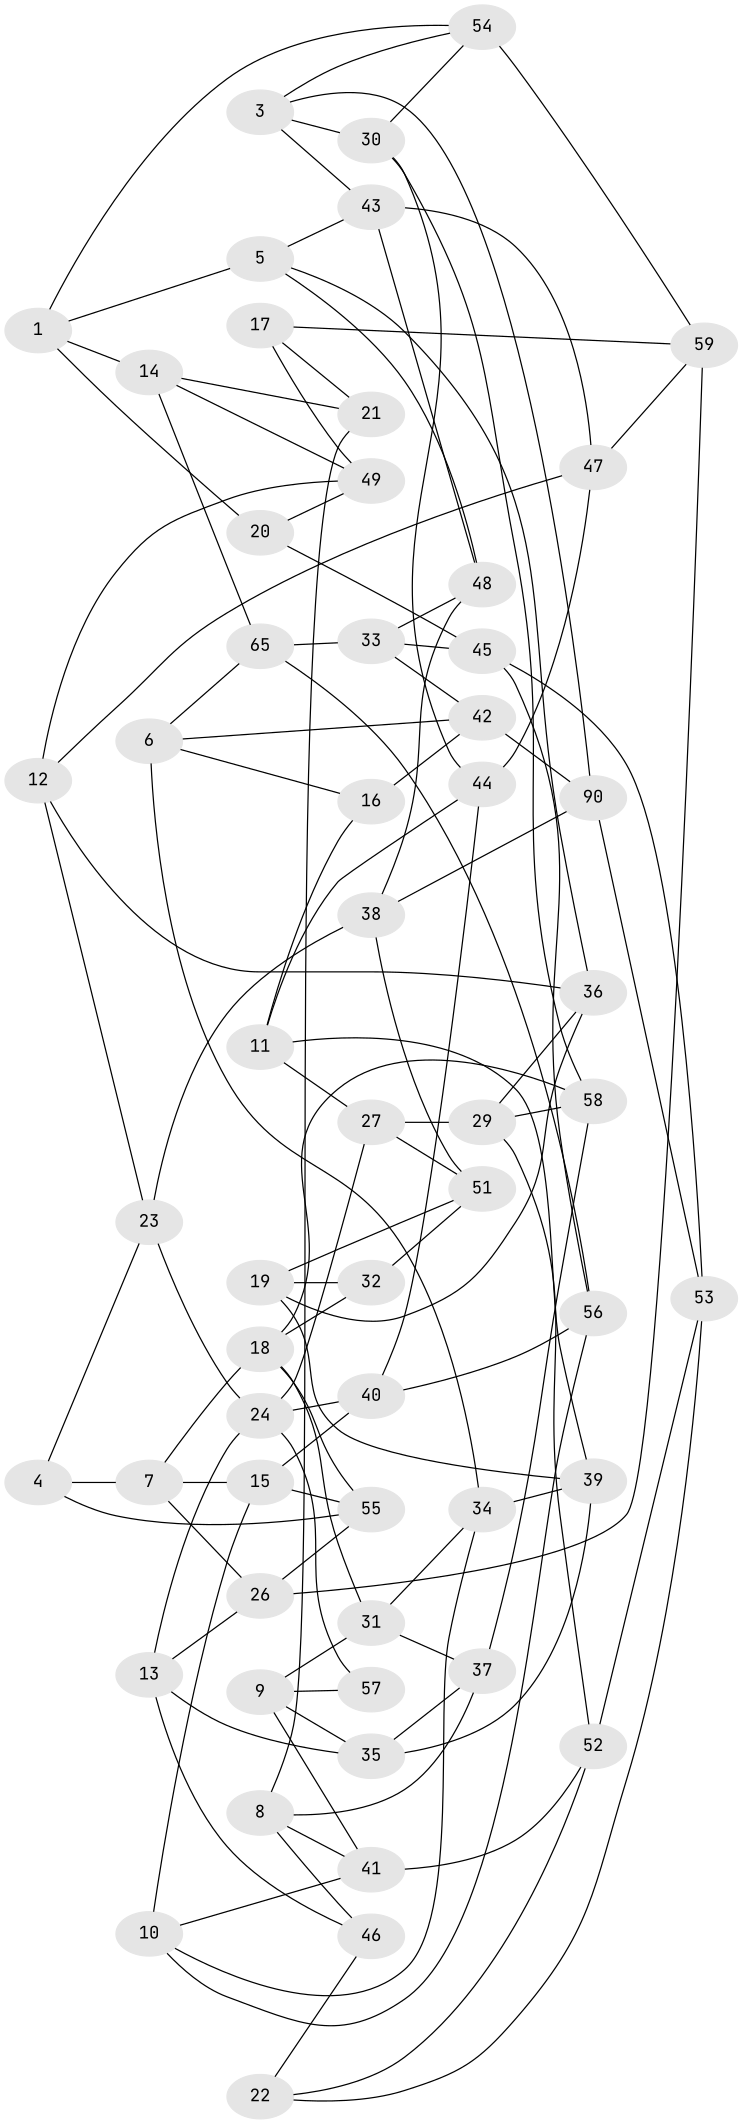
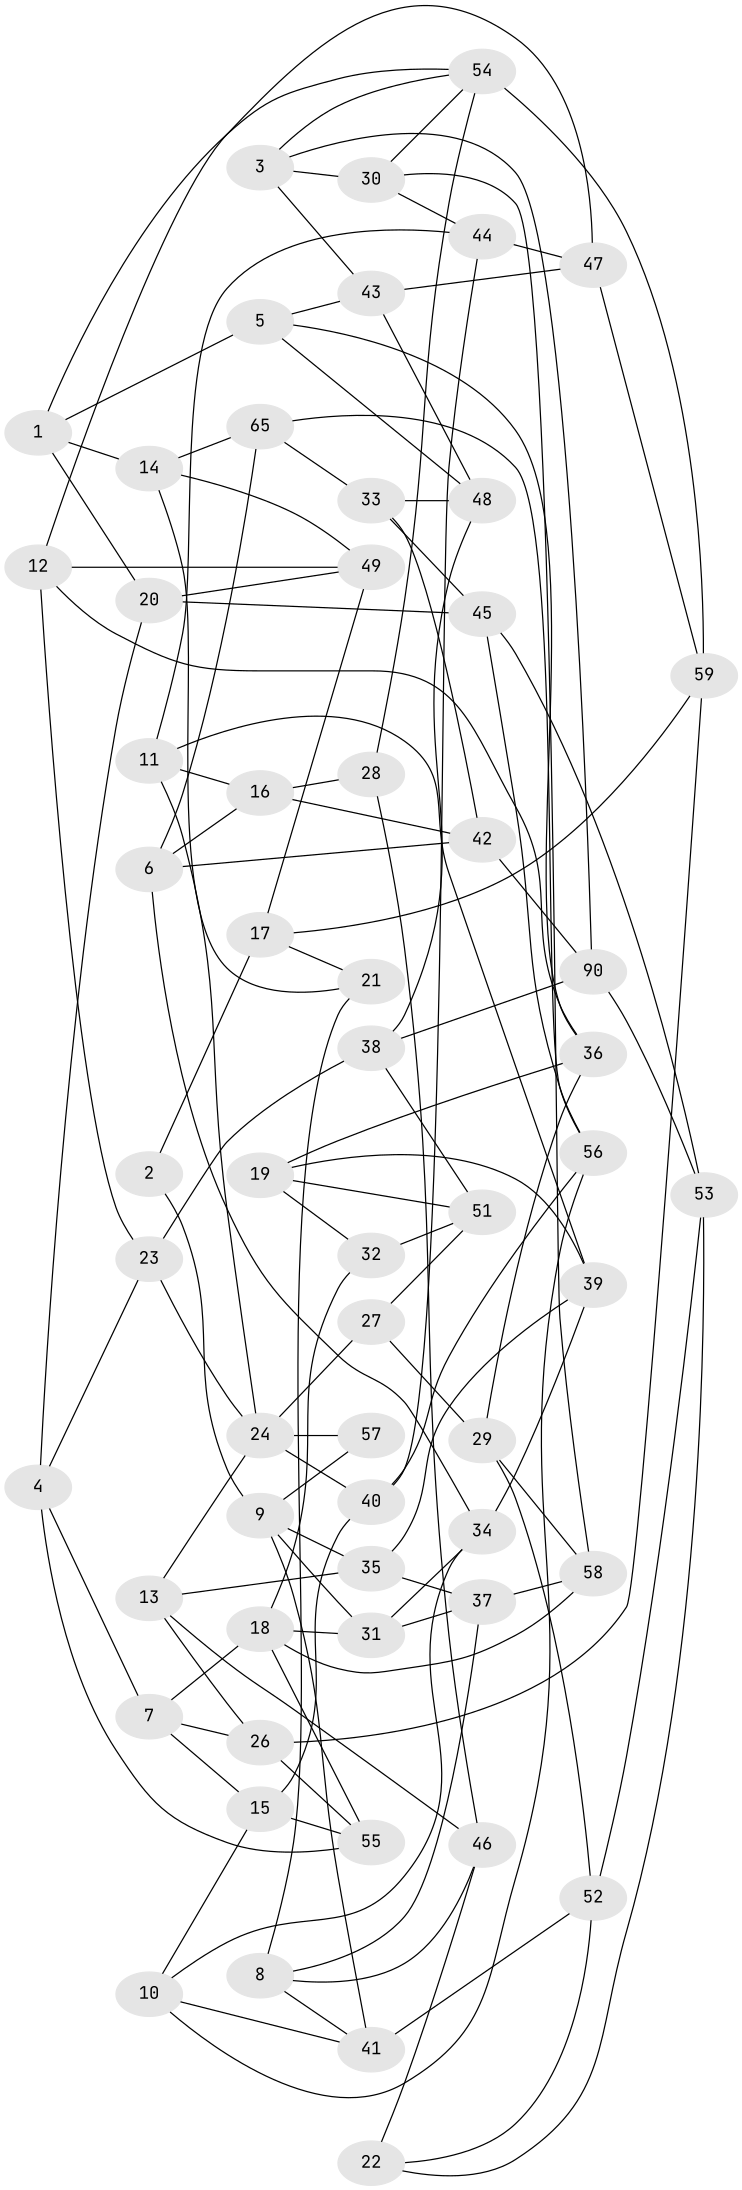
node "28": added
edge "20" -- "4": added
edge "11" -- "27": now "11" -- "24"
node "2": added
